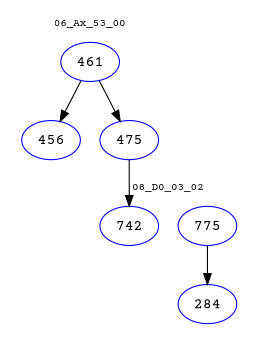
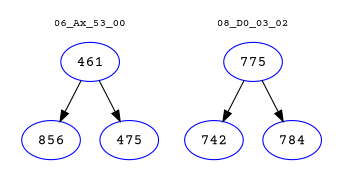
node "456": label "456" -> "856"
edge "475" -> "742": now "775" -> "742"
node "284": label "284" -> "784"
